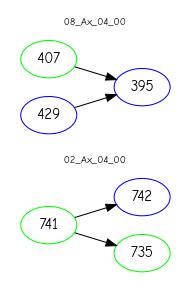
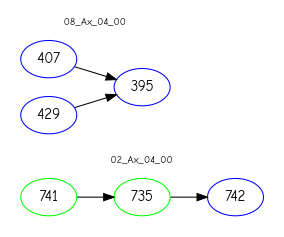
node "407": color green -> blue
edge "741" -> "742": now "735" -> "742"
